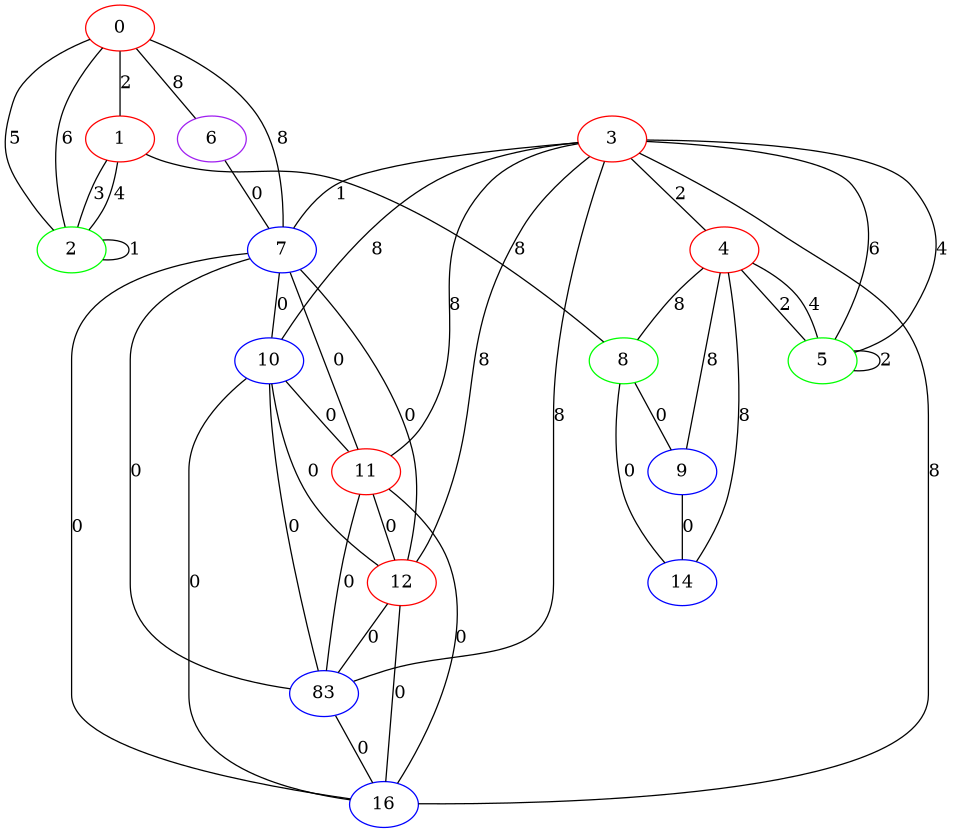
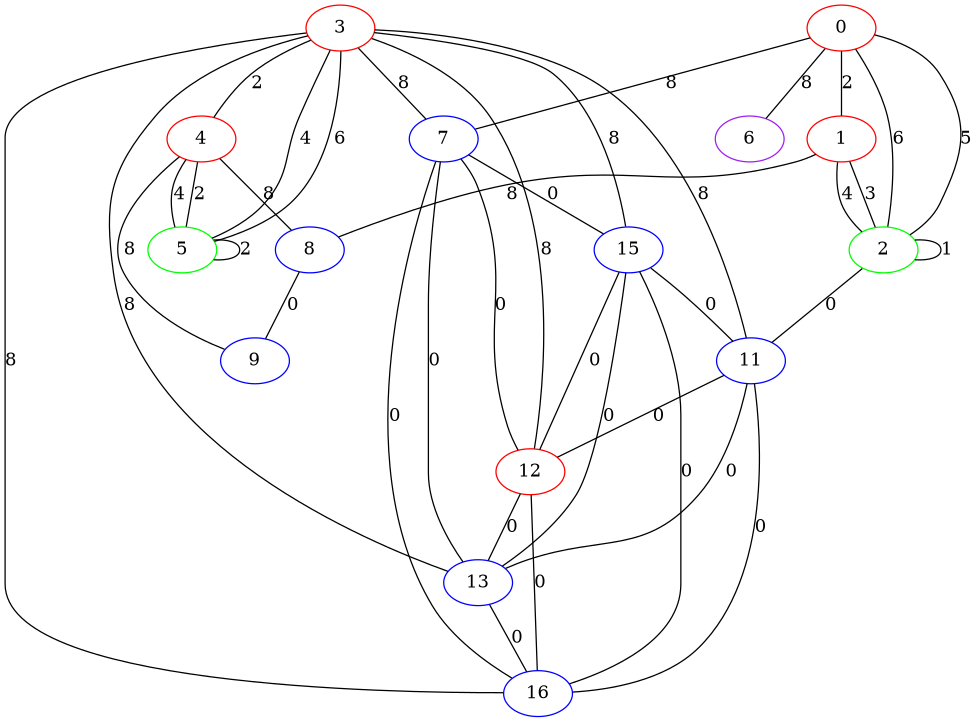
edge "6" -- "7": removed, label "0"
edge "3" -- "7": label "1" -> "8"
node "10": label "10" -> "15"
edge "7" -- "11": now "2" -- "11"
node "8": color green -> blue
node "11": color red -> blue
node "14": removed
node "83": label "83" -> "13"
